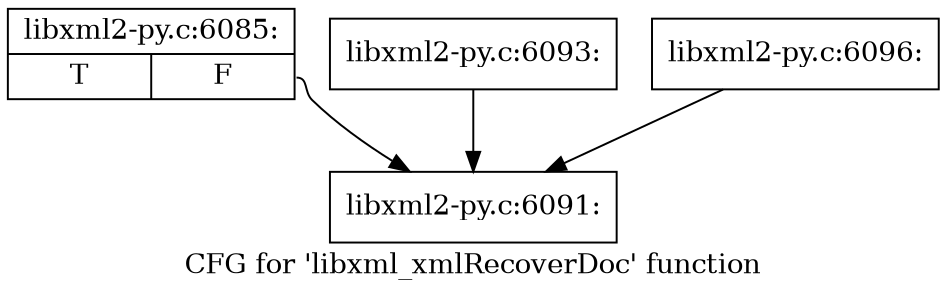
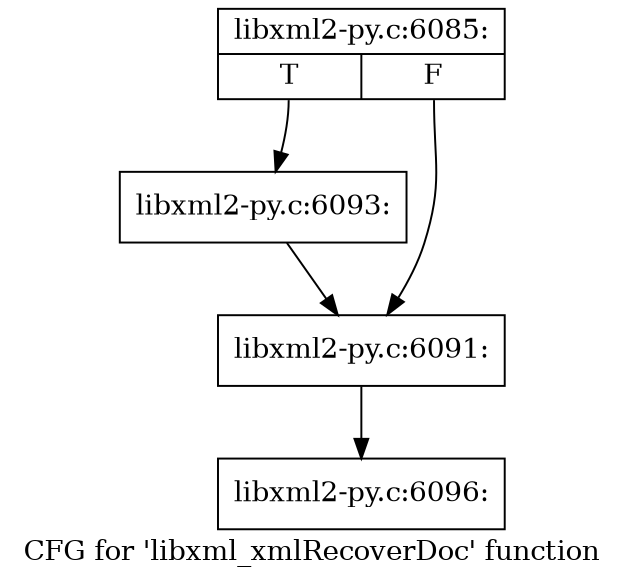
edge "libxml2-py.c:6096:" -> "libxml2-py.c:6091:": reversed
edge "libxml2-py.c:6085:" -> "libxml2-py.c:6093:": added
